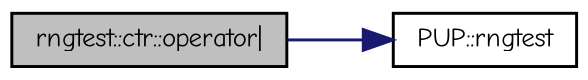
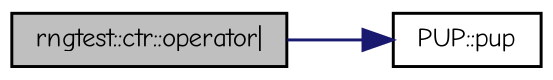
node "PUP::rngtest": label "PUP::rngtest" -> "PUP::pup"
